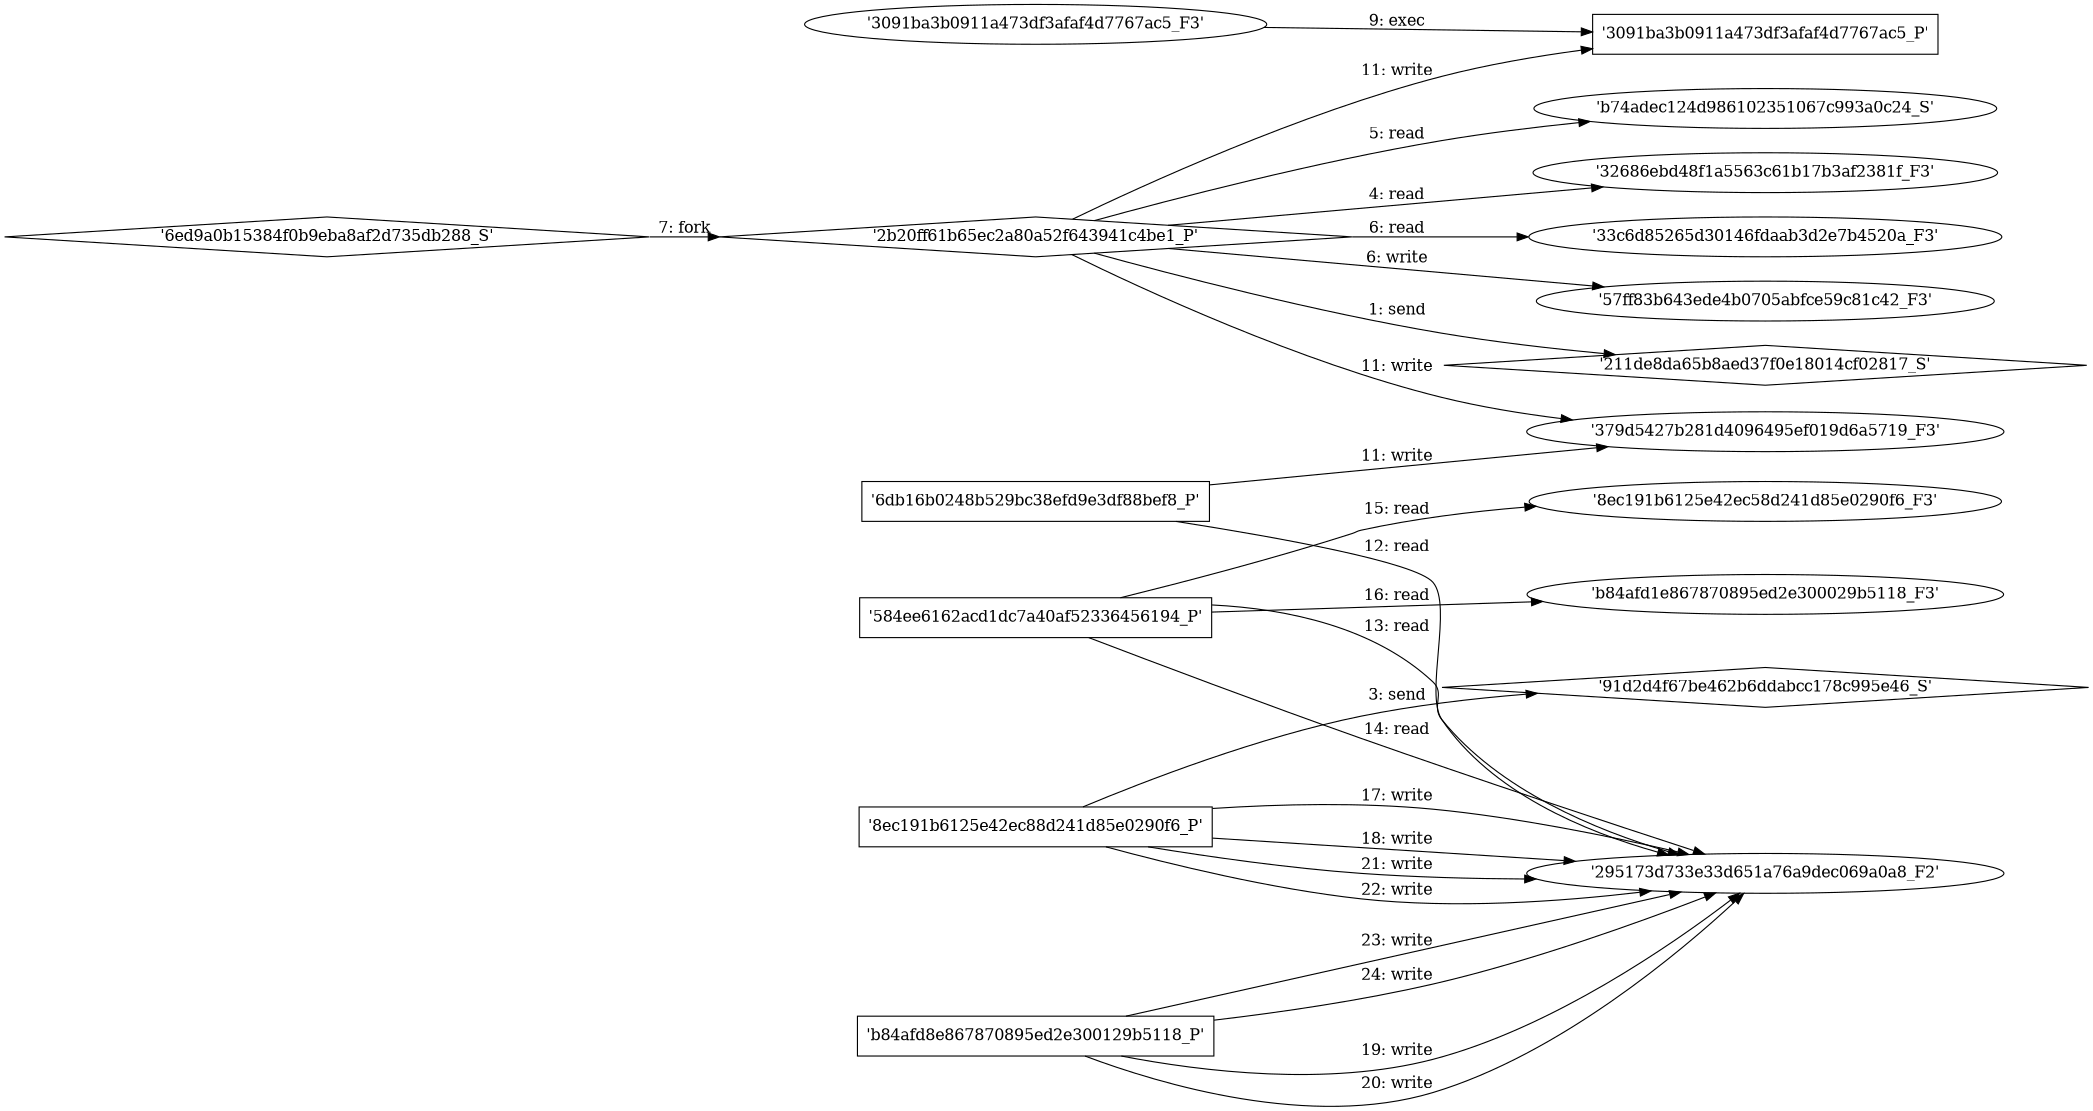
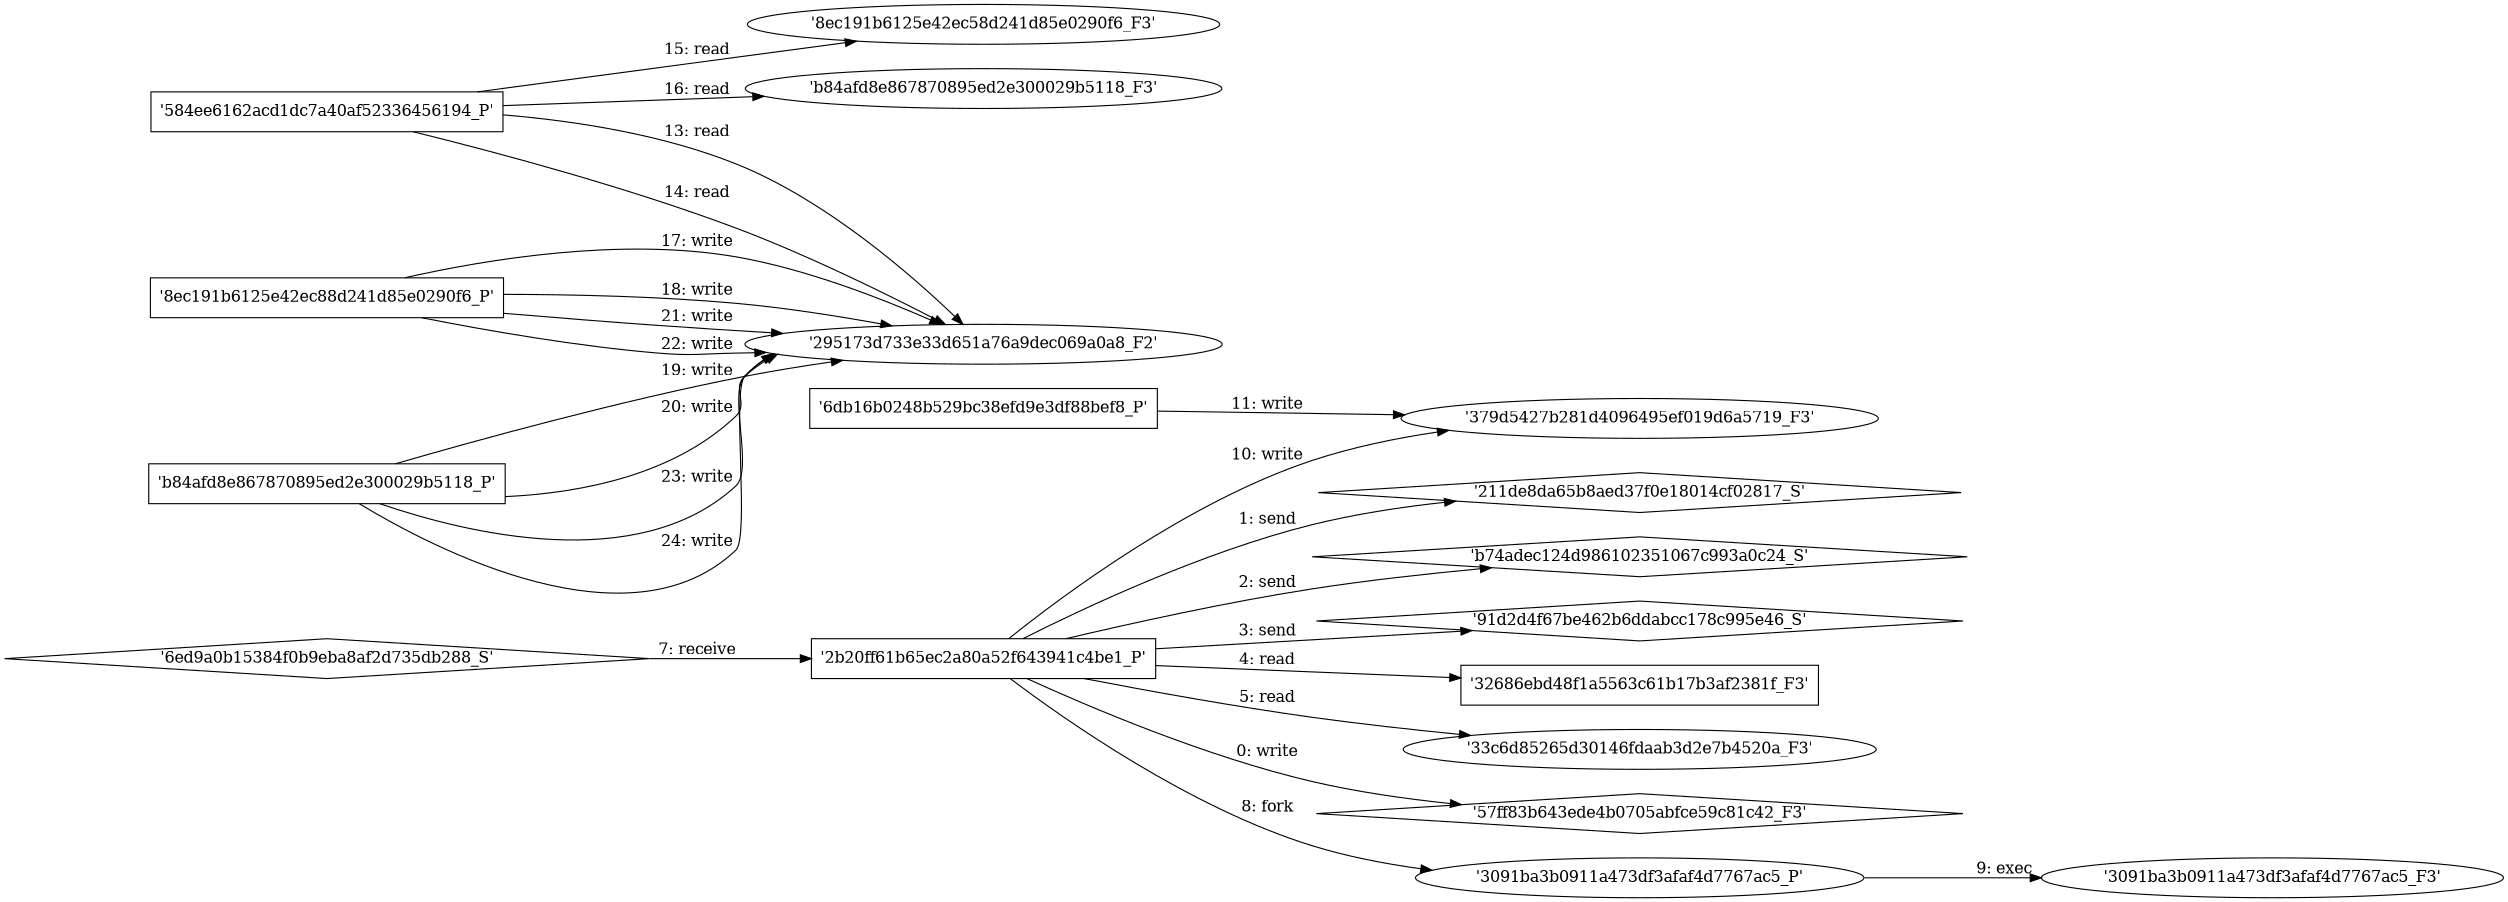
edge "'3091ba3b0911a473df3afaf4d7767ac5_F3'" -> "'3091ba3b0911a473df3afaf4d7767ac5_P'": reversed
node "'3091ba3b0911a473df3afaf4d7767ac5_P'": shape box -> ellipse
edge "'2b20ff61b65ec2a80a52f643941c4be1_P'" -> "'3091ba3b0911a473df3afaf4d7767ac5_P'": label "11: write" -> "8: fork"
node "'b74adec124d986102351067c993a0c24_S'": shape ellipse -> diamond
edge "'2b20ff61b65ec2a80a52f643941c4be1_P'" -> "'b74adec124d986102351067c993a0c24_S'": label "5: read" -> "2: send"
node "'32686ebd48f1a5563c61b17b3af2381f_F3'": shape ellipse -> box
edge "'6ed9a0b15384f0b9eba8af2d735db288_S'" -> "'2b20ff61b65ec2a80a52f643941c4be1_P'": label "7: fork" -> "7: receive"
edge "'2b20ff61b65ec2a80a52f643941c4be1_P'" -> "'33c6d85265d30146fdaab3d2e7b4520a_F3'": label "6: read" -> "5: read"
node "'2b20ff61b65ec2a80a52f643941c4be1_P'": shape diamond -> box
edge "'2b20ff61b65ec2a80a52f643941c4be1_P'" -> "'57ff83b643ede4b0705abfce59c81c42_F3'": label "6: write" -> "0: write"
node "'57ff83b643ede4b0705abfce59c81c42_F3'": shape ellipse -> diamond
edge "'2b20ff61b65ec2a80a52f643941c4be1_P'" -> "'379d5427b281d4096495ef019d6a5719_F3'": label "11: write" -> "10: write"
node "'b84afd1e867870895ed2e300029b5118_F3'": label "'b84afd1e867870895ed2e300029b5118_F3'" -> "'b84afd8e867870895ed2e300029b5118_F3'"
edge "'6db16b0248b529bc38efd9e3df88bef8_P'" -> "'295173d733e33d651a76a9dec069a0a8_F2'": removed, label "12: read"
edge "'8ec191b6125e42ec88d241d85e0290f6_P'" -> "'91d2d4f67be462b6ddabcc178c995e46_S'": now "'2b20ff61b65ec2a80a52f643941c4be1_P'" -> "'91d2d4f67be462b6ddabcc178c995e46_S'"
node "'b84afd8e867870895ed2e300129b5118_P'": label "'b84afd8e867870895ed2e300129b5118_P'" -> "'b84afd8e867870895ed2e300029b5118_P'"
